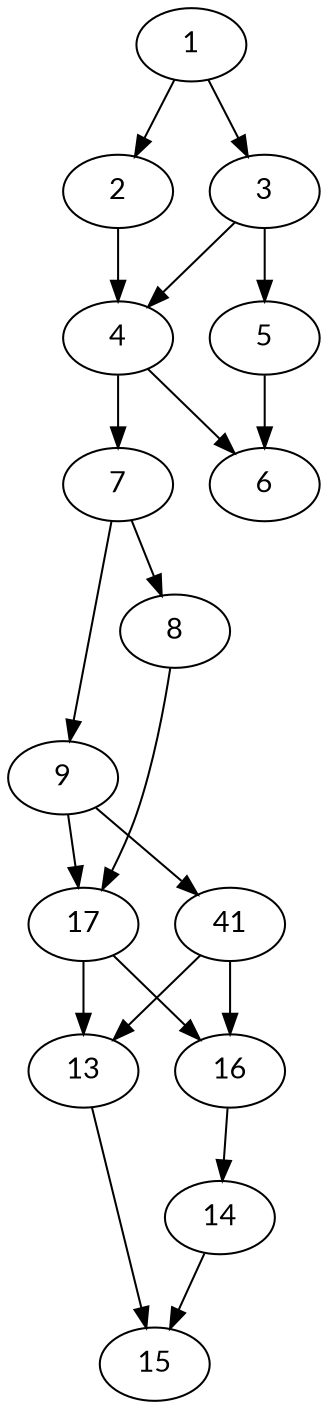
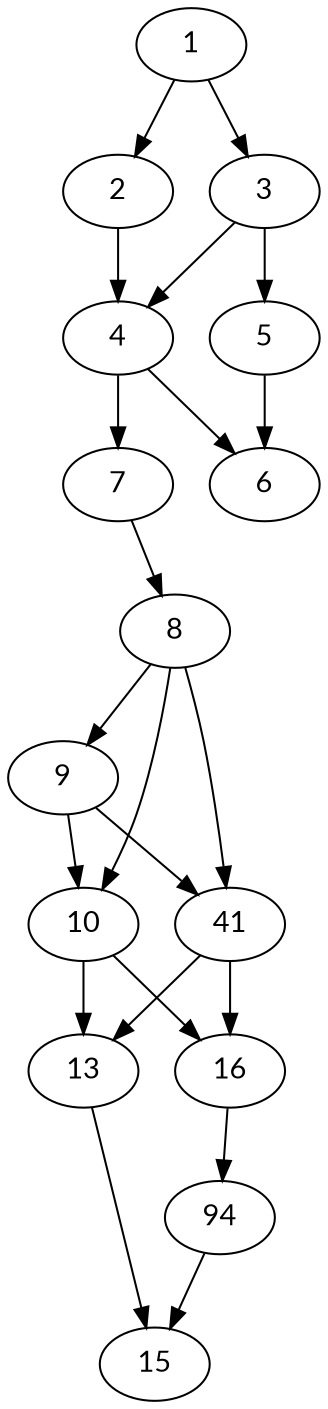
edge "7" -> "9": now "8" -> "9"
edge "8" -> "41": added
node "17": label "17" -> "10"
node "14": label "14" -> "94"
